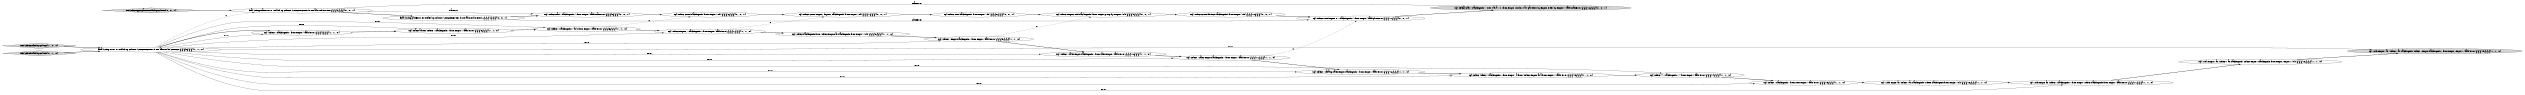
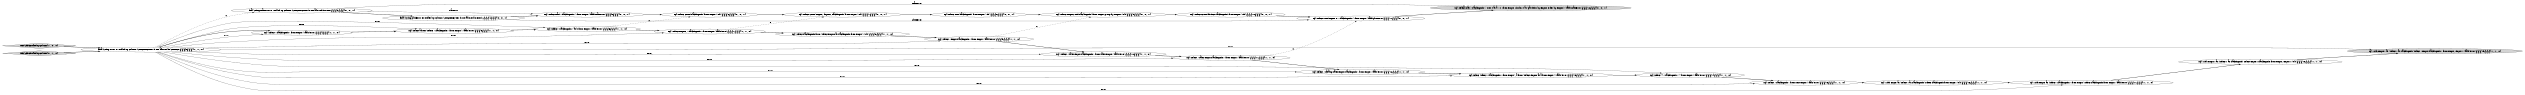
node "testSelectAggregateOnRolledUpColumn['0', '0', '1']": removed
